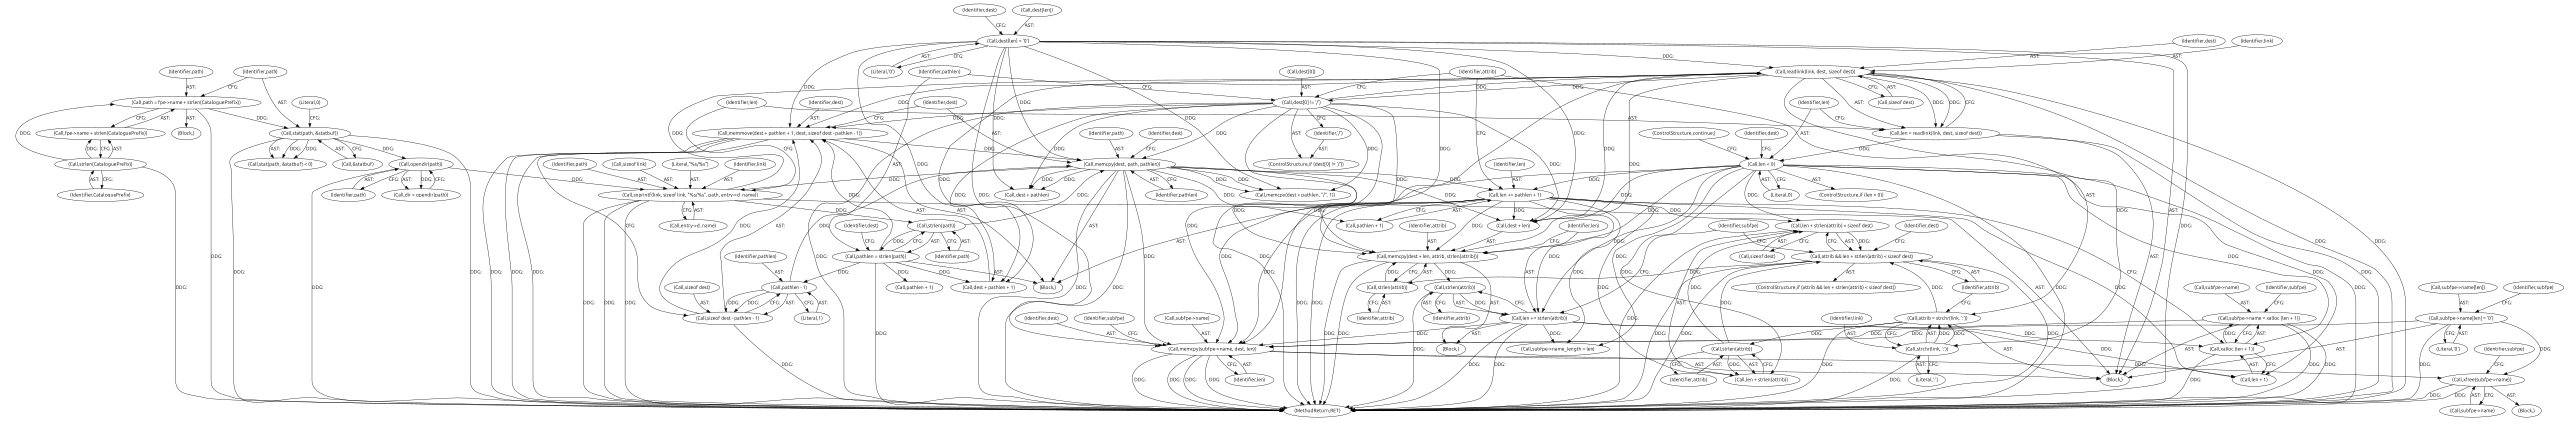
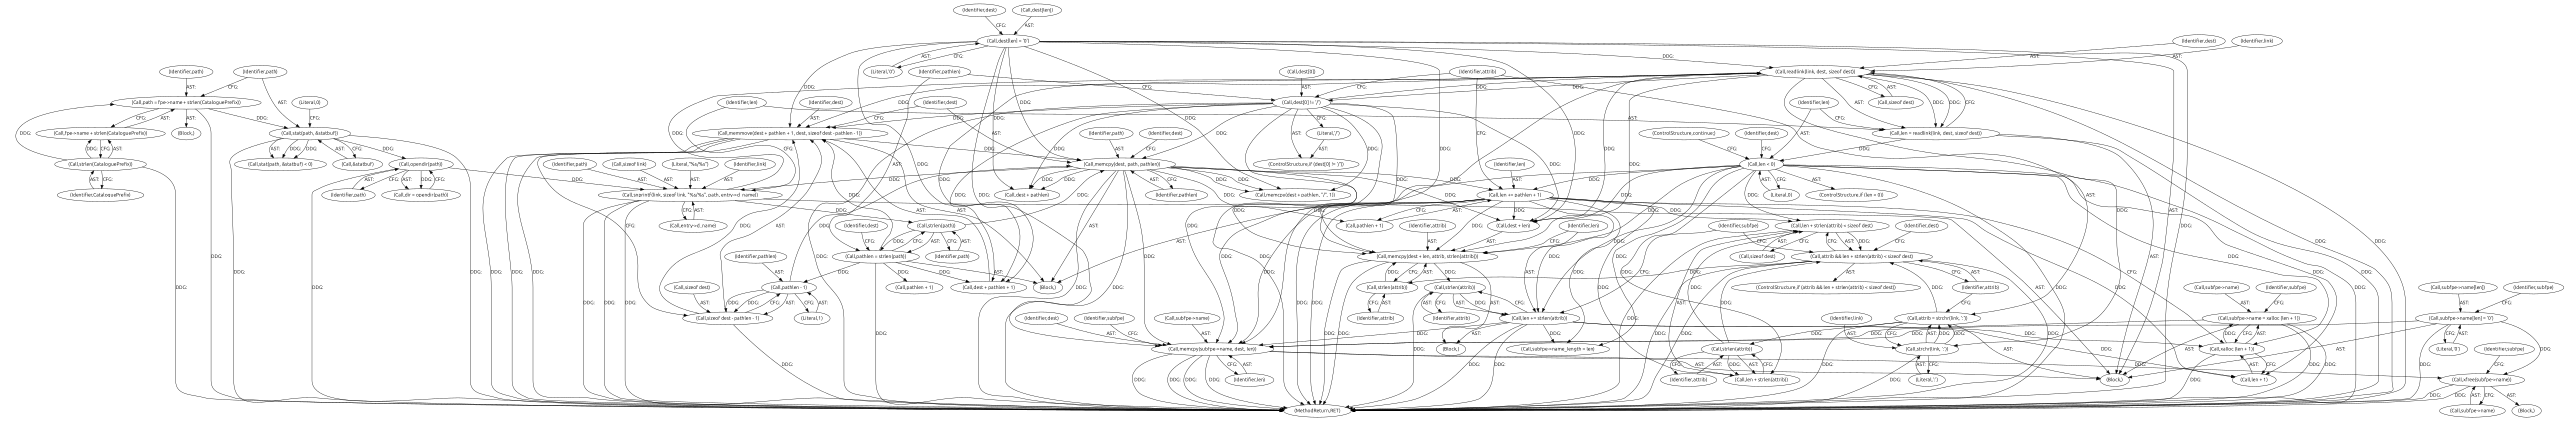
node "(Identifier,'/')": label "(Identifier,'/')" -> "(Literal,'/')"
